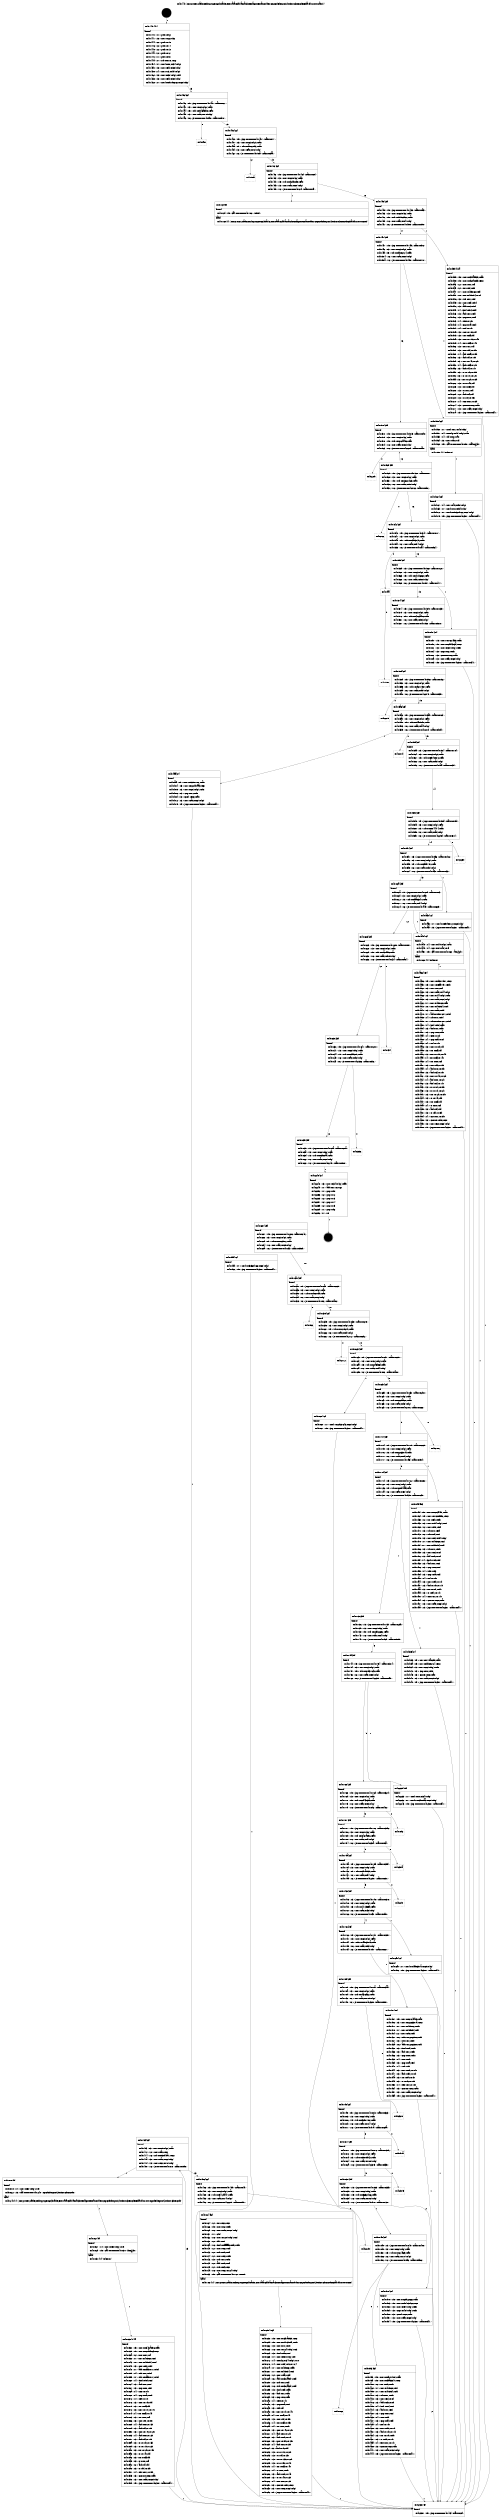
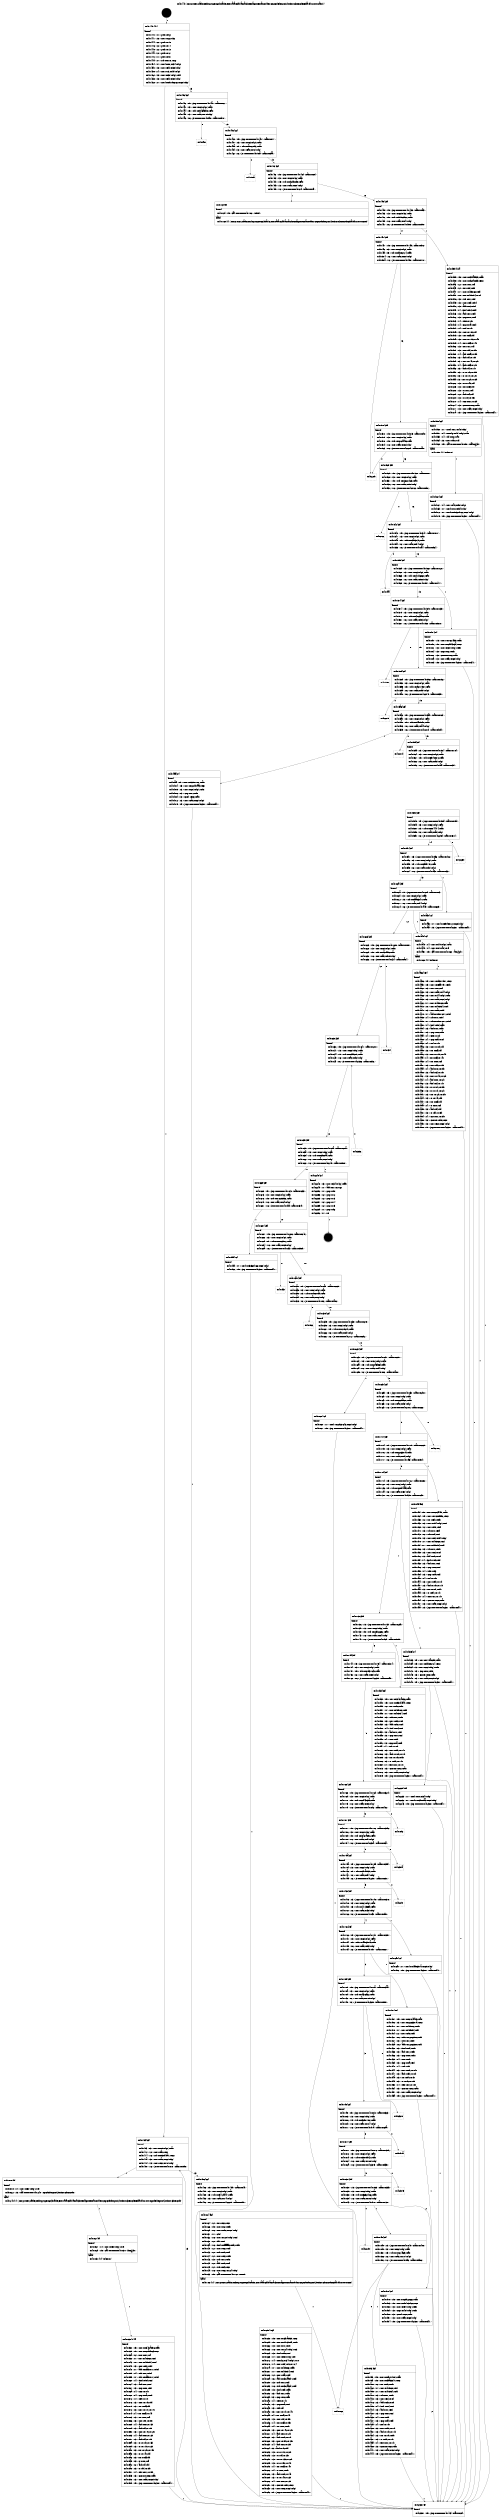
edge "0x4014b2 [22]" -> "0x4019ea": label " 12" -> " 0"
edge "0x4014f7 [25]" -> "0x401b50 [23]": now "0x4014f7 [25]" -> "0x4022eb"
edge "0x401529 [25]" -> "0x401510 [25]": reversed
edge "0x401fa4" -> "0x401958": now "0x401574 [25]" -> "0x401958"
edge "0x401574 [25]" -> "0x40158d [25]": added, label "15"
edge "0x4015bf [25]" -> "0x4015d8 [25]": removed, label "14"
edge "0x401a56 [157]" -> "0x401a49 [13]": reversed
edge "0x40163c [25]" -> "0x402356": reversed
edge "0x401440 [47]" -> "0x40146f [23]": added, label "1"
node "0x40166e [25]": added
node "0x401fcb": added
node "0x402112": removed
node "0x401dcb [83]": added
edge "0x40174f [25]" -> "0x402235 [19]": now "0x401b35 [27]" -> "0x402235 [19]"
edge "0x4017cc [25]" -> "0x4017e5 [25]": added, label "3"
edge "0x4017e5 [25]" -> "0x4017fe [25]": added, label "3"
edge "0x401486 [22]" -> "0x402229": now "0x401830 [25]" -> "0x402229"
edge "0x401c24 [52]" -> "0x401c58 [163]": now "0x401c24 [52]" -> "0x401862"
